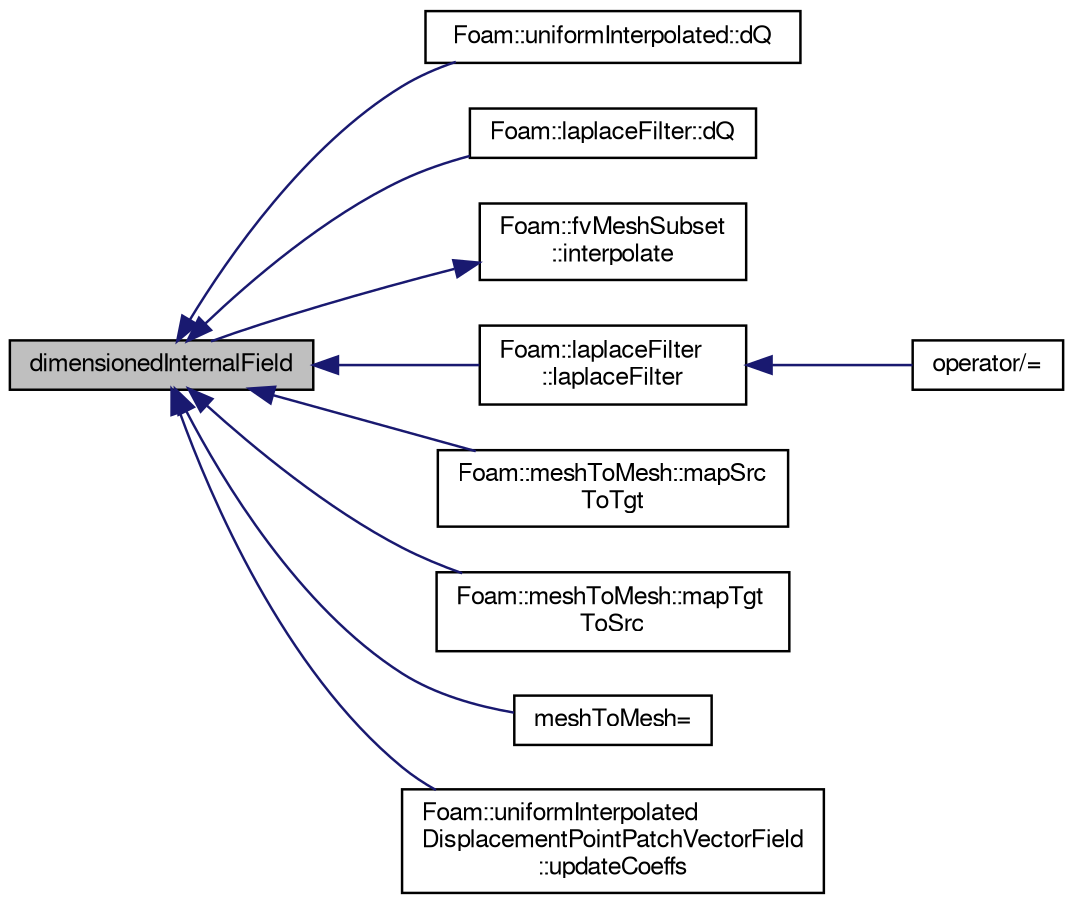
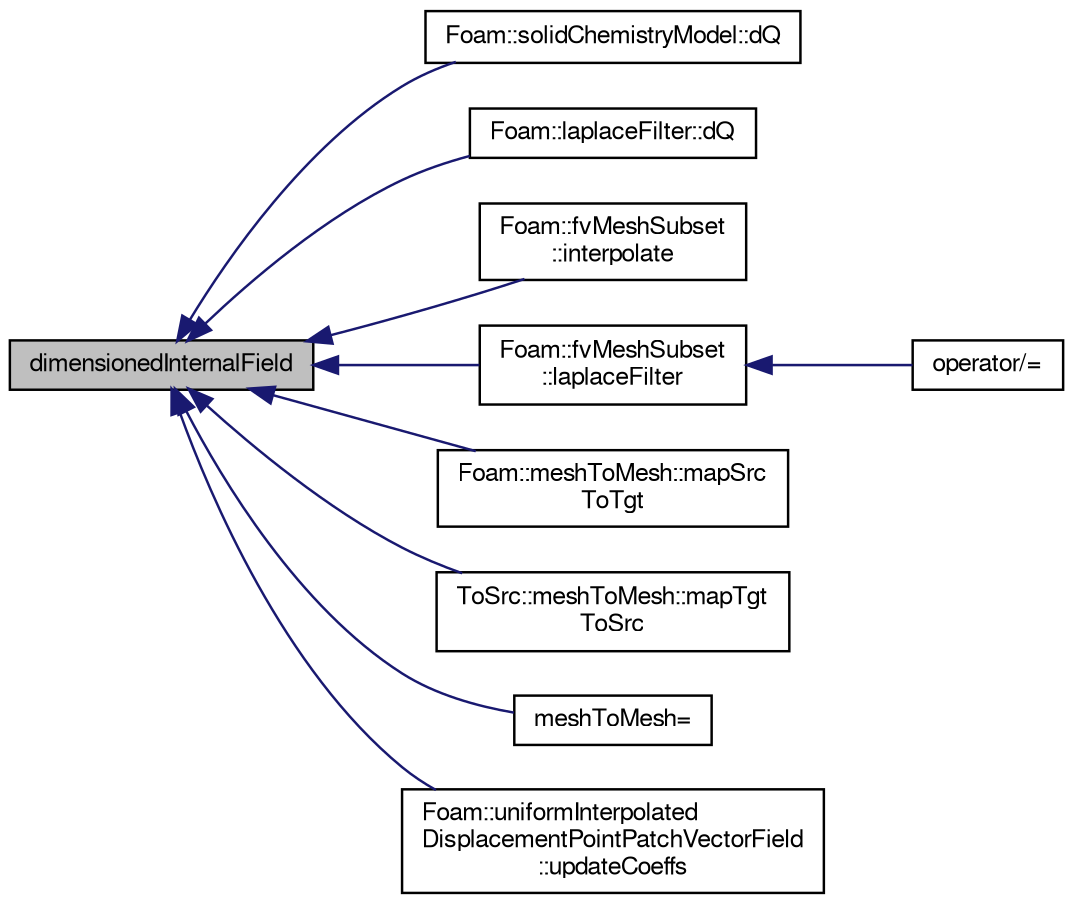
node "Foam::uniformInterpolated::dQ": label "Foam::uniformInterpolated::dQ" -> "Foam::solidChemistryModel::dQ"
edge "dimensionedInternalField" -> "Foam::fvMeshSubset ::interpolate": reversed
node "Foam::laplaceFilter ::laplaceFilter": label "Foam::laplaceFilter ::laplaceFilter" -> "Foam::fvMeshSubset ::laplaceFilter"
node "Foam::meshToMesh::mapTgt ToSrc": label "Foam::meshToMesh::mapTgt ToSrc" -> "ToSrc::meshToMesh::mapTgt ToSrc"
